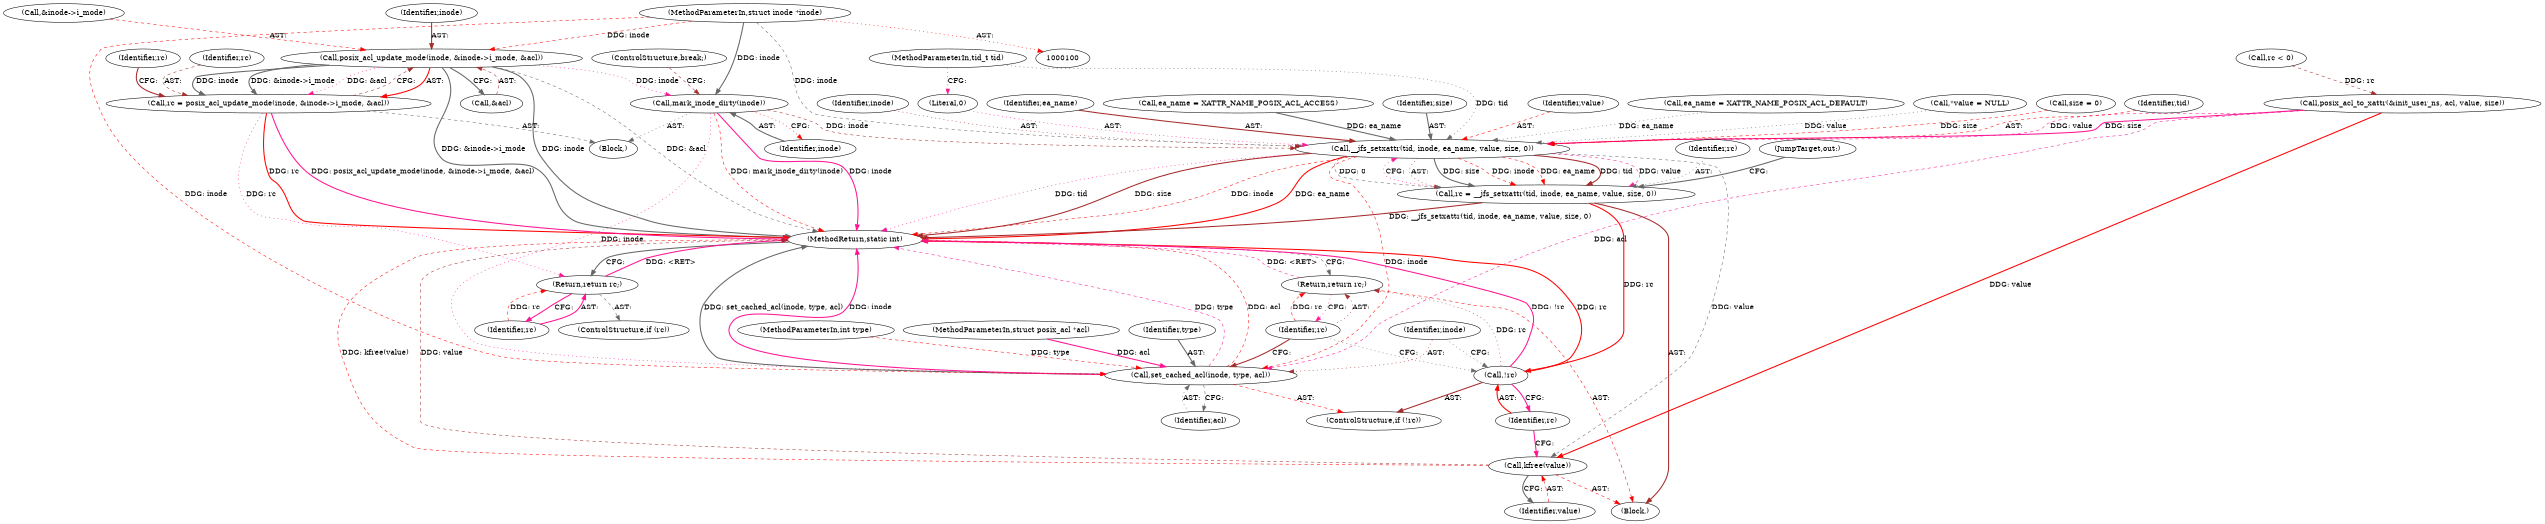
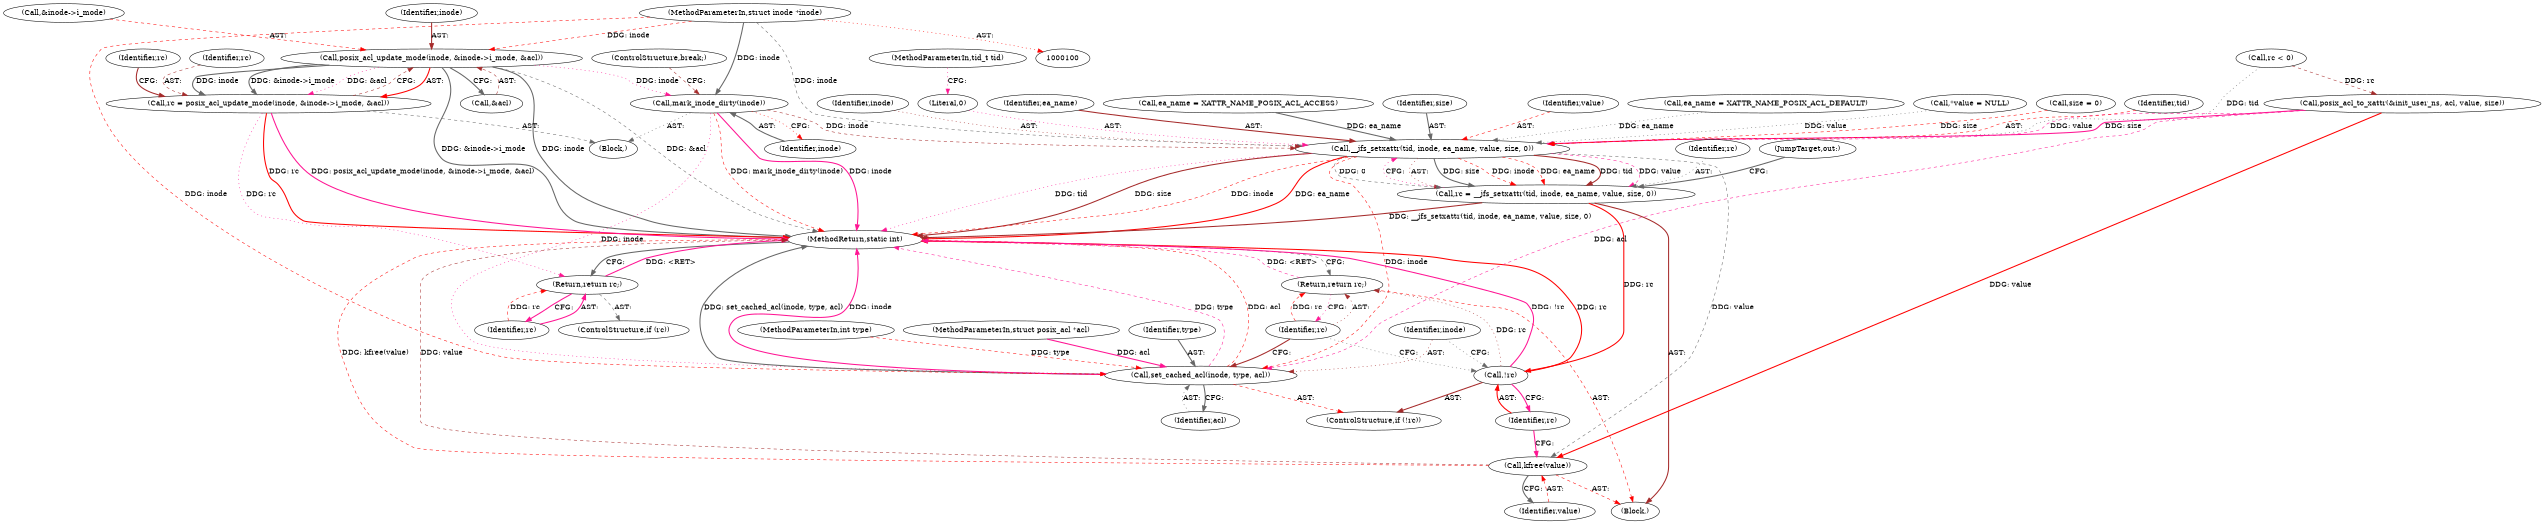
edge "(MethodParameterIn,tid_t tid)" -> "(Call,__jfs_setxattr(tid, inode, ea_name, value, size, 0))": now "(Call,rc < 0)" -> "(Call,__jfs_setxattr(tid, inode, ea_name, value, size, 0))"
edge "(Call,set_cached_acl(inode, type, acl))" -> "(Identifier,acl)": style dashed -> bold
